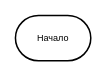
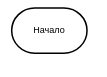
node "Начало": moved (53, 38) -> (49, 30)
